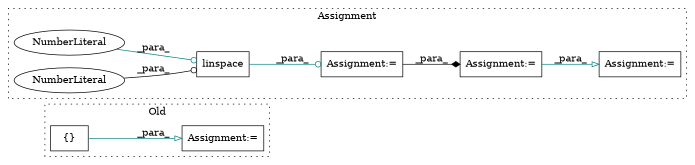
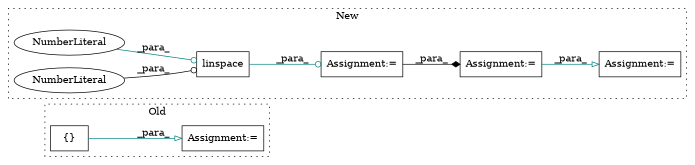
cluster "Assignment": label "Assignment" -> "New"
